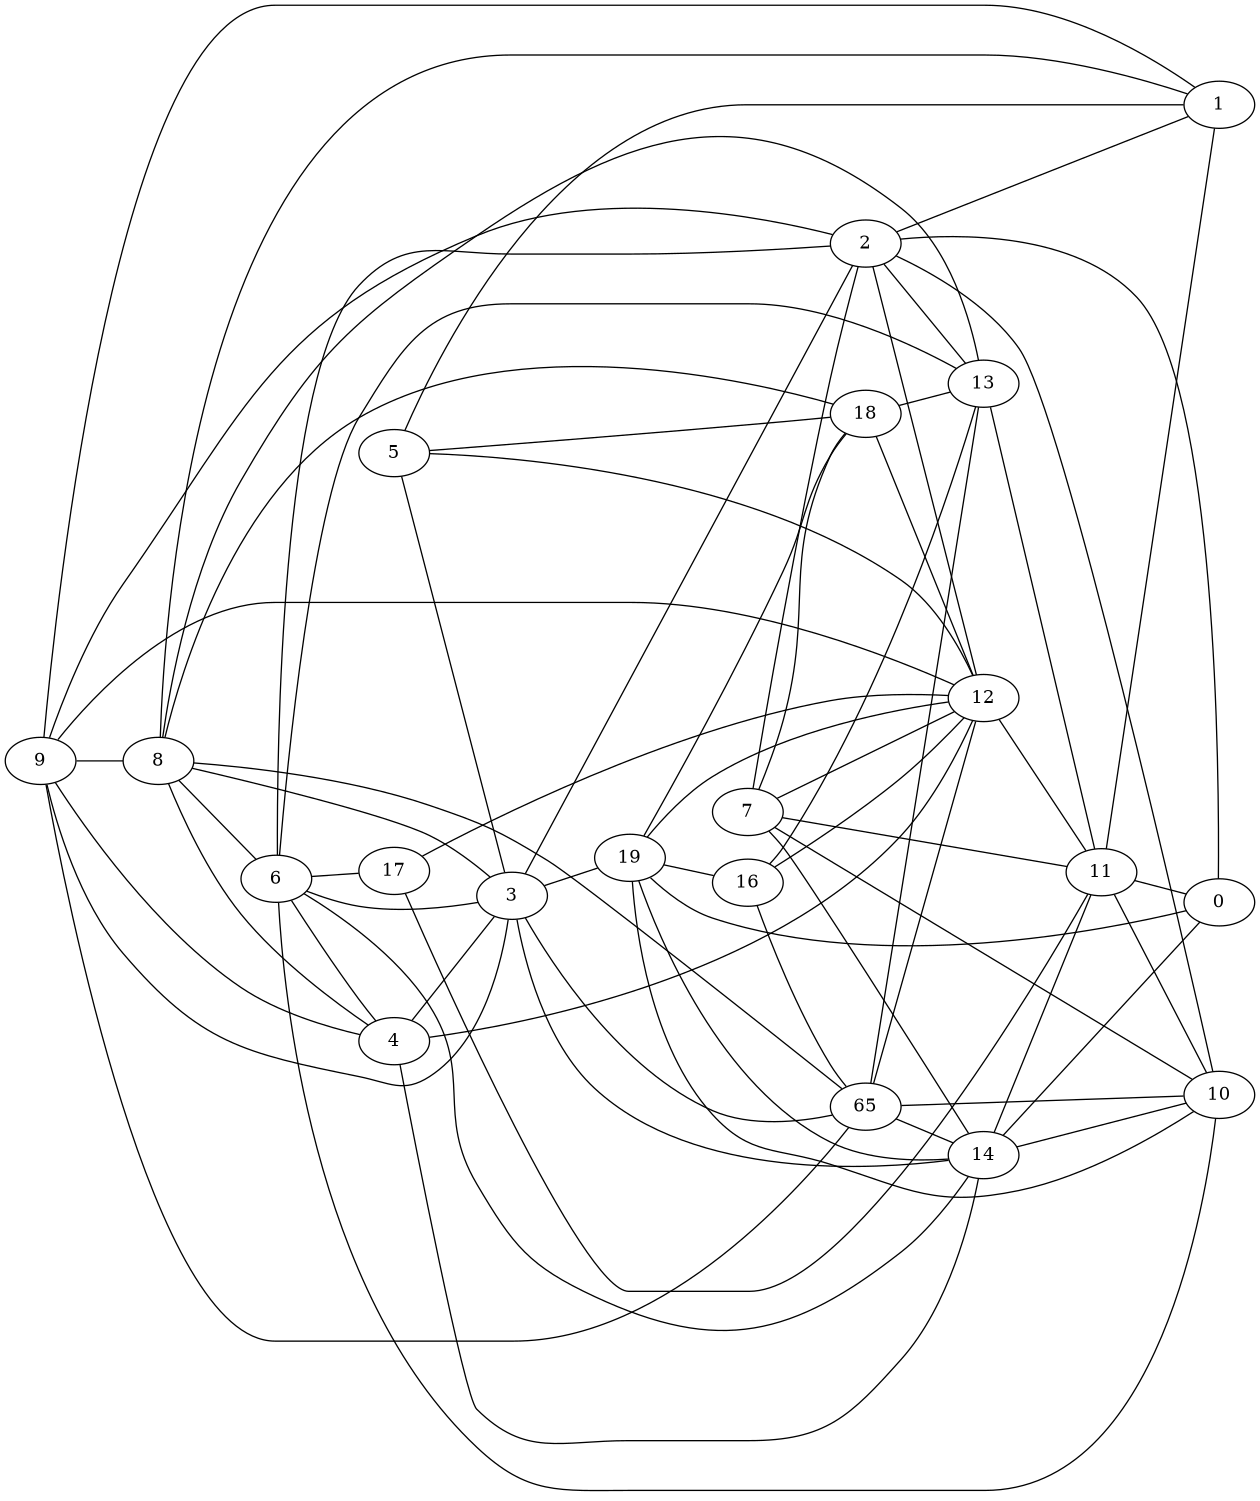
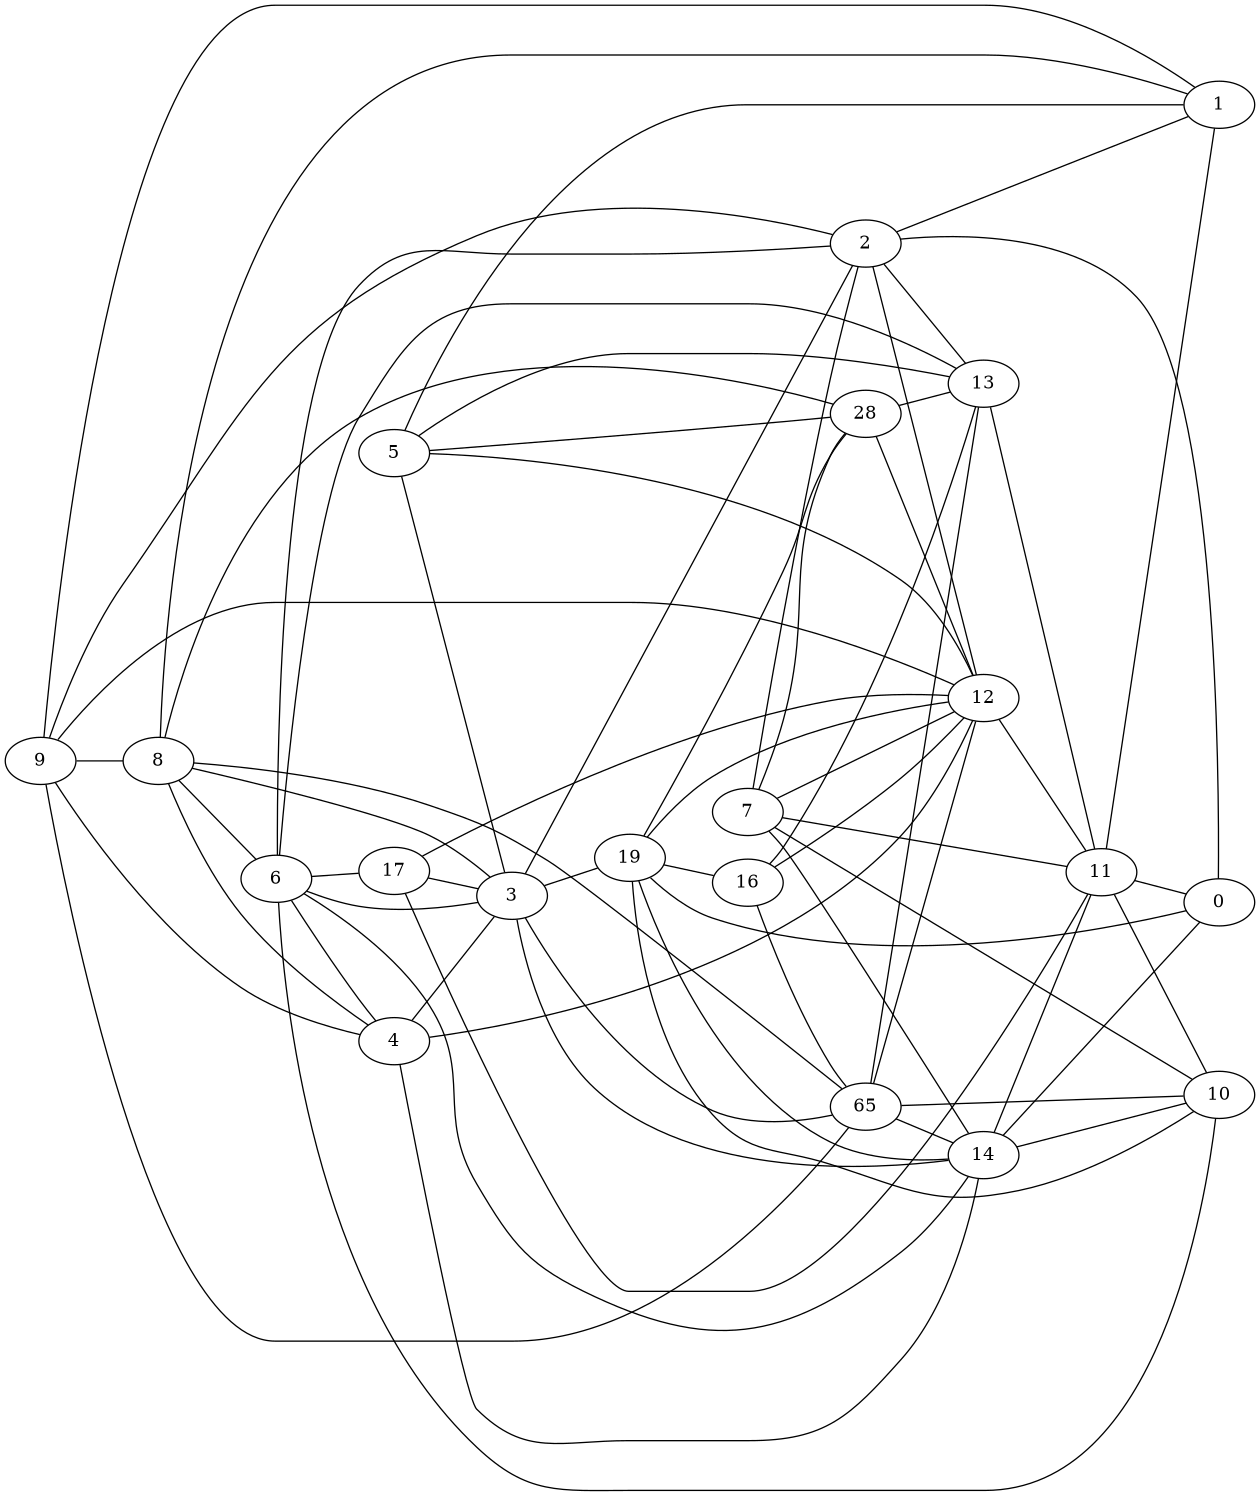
edge "13" -- "8": now "13" -- "5"
node "18": label "18" -> "28"
edge "2" -- "10": removed
edge "9" -- "3": now "17" -- "3"
